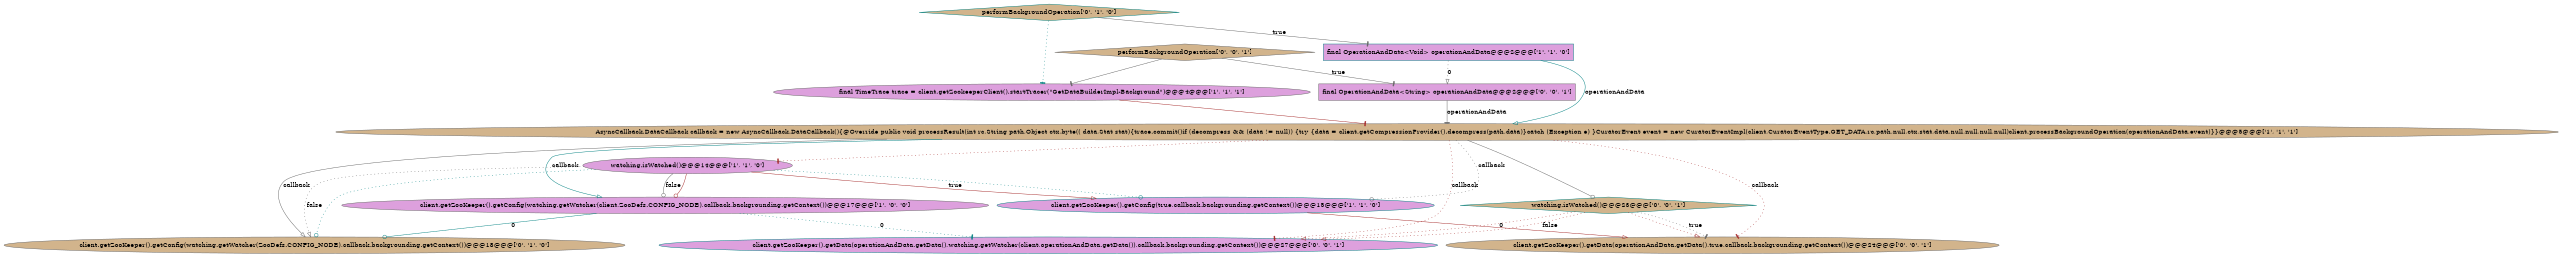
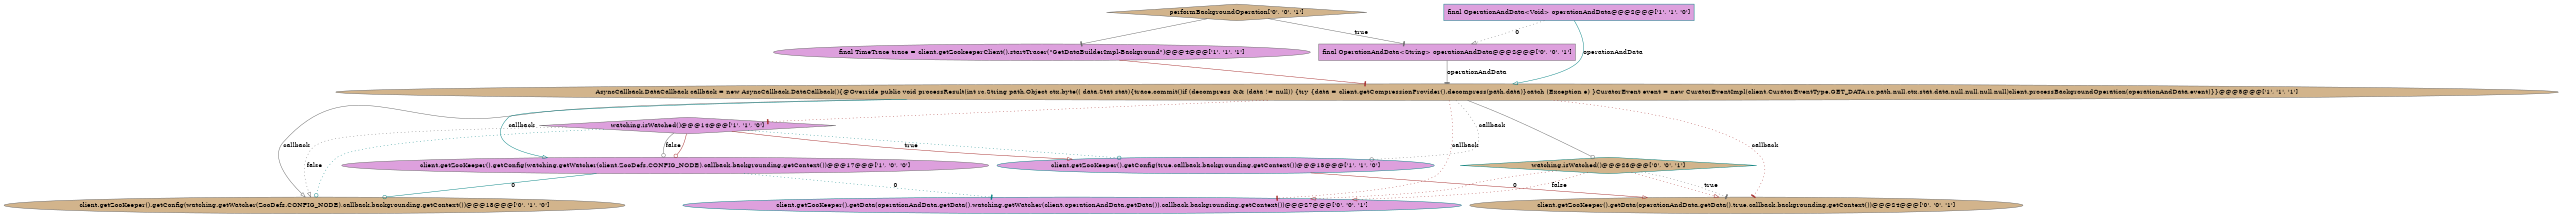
node "performBackgroundOperation['0', '1', '0']": removed
node "watching.isWatched()@@@14@@@['1', '1', '0']": shape ellipse -> diamond
